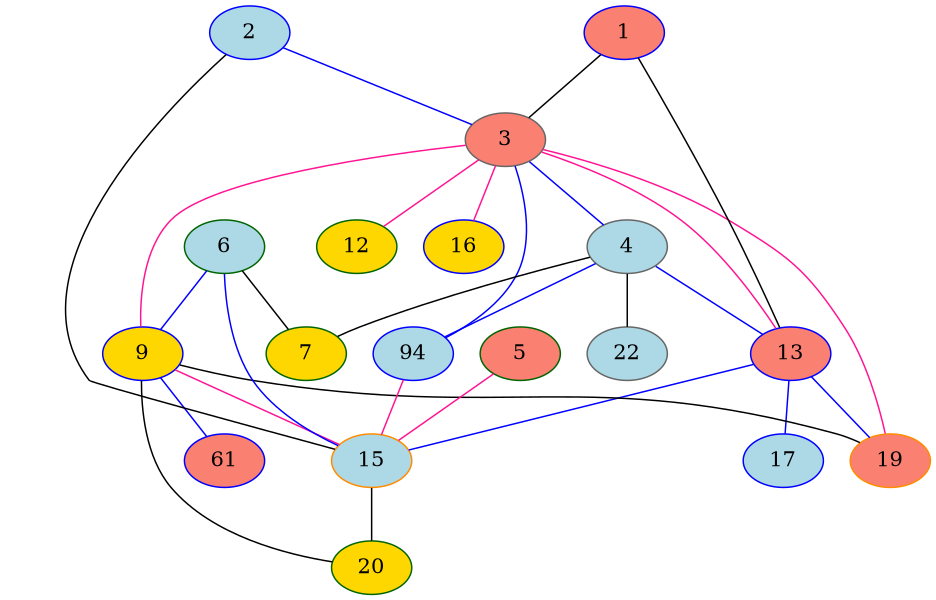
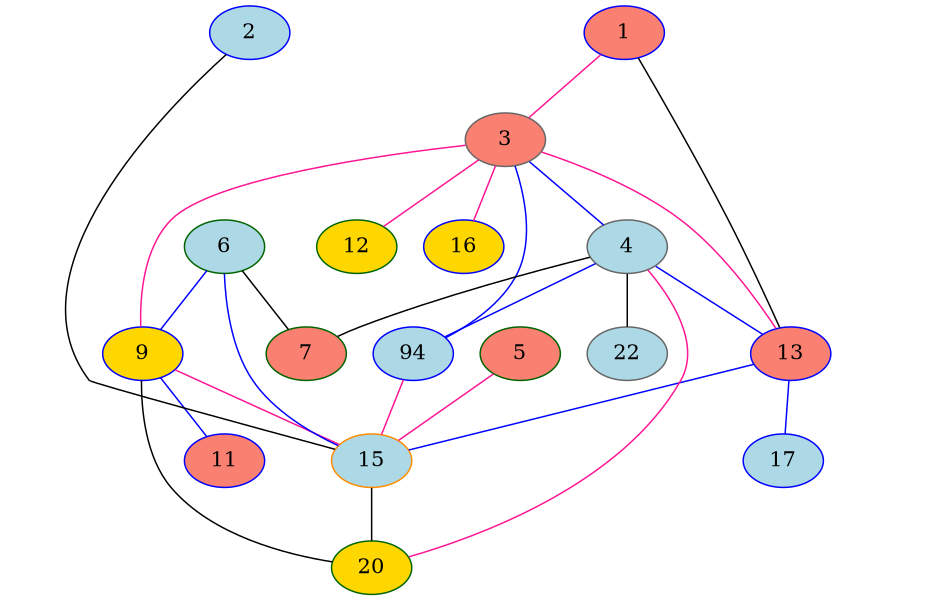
edge "2" -- "3": removed
edge "1" -- "3": color black -> deeppink
node "7": fillcolor gold -> salmon
edge "4" -- "20": added
node "61": label "61" -> "11"
node "19": removed
